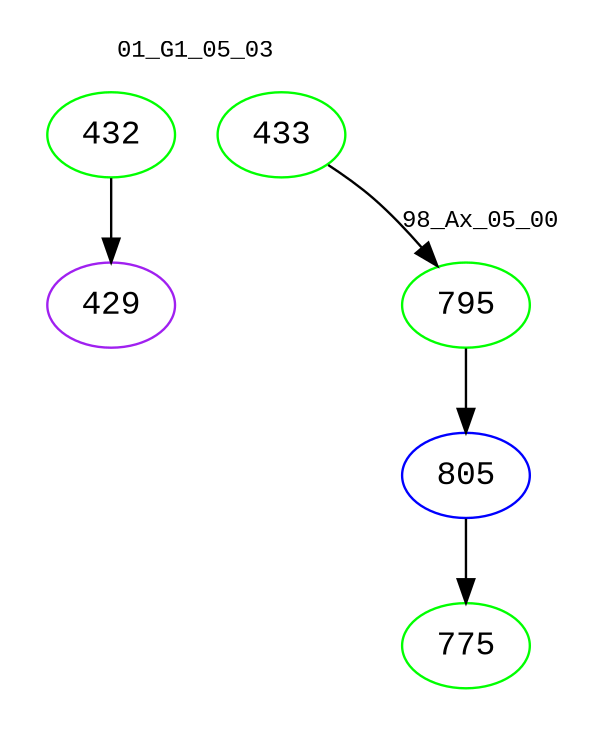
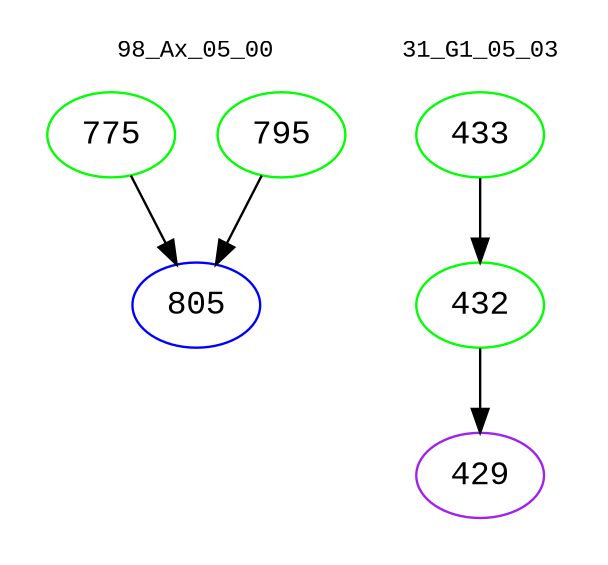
cluster "01_G1_05_03": label "01_G1_05_03" -> "31_G1_05_03"
edge "433" -> "795": now "433" -> "432"
edge "805" -> "775": reversed
